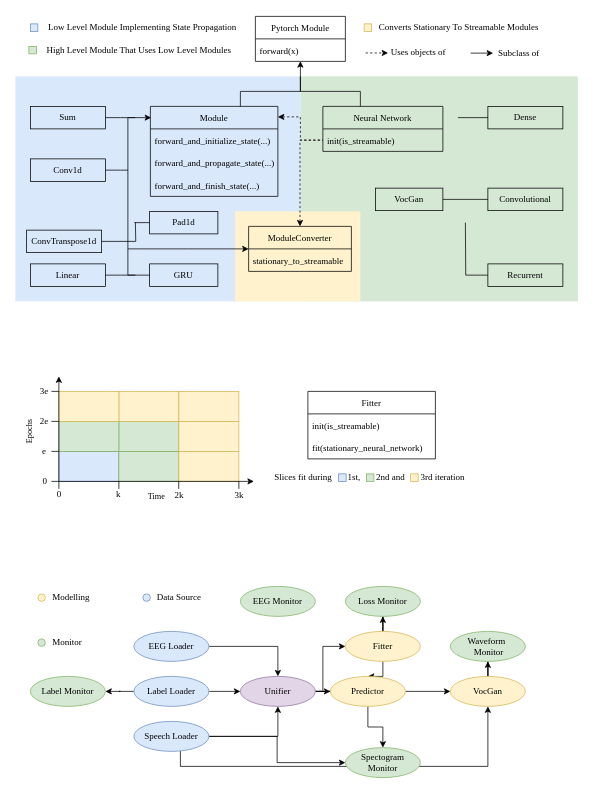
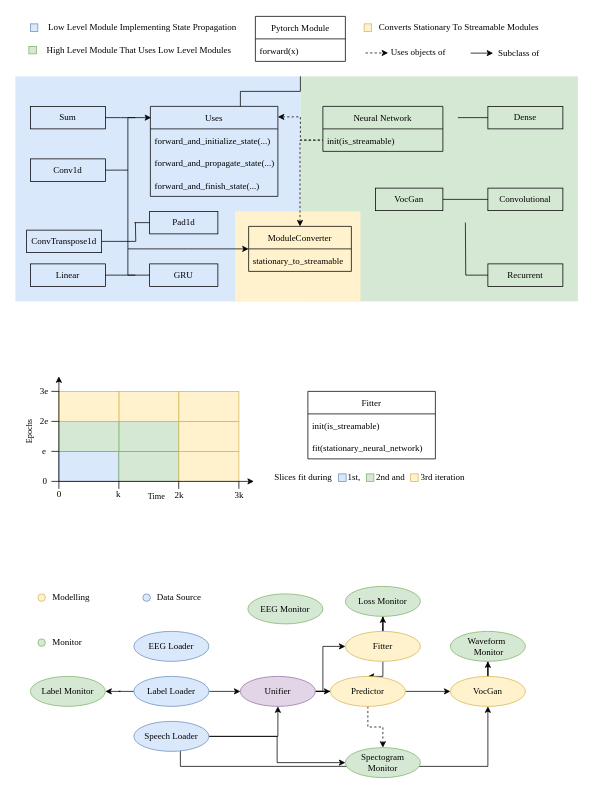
edge "Neural Network" -> "forward(x)": removed
node "Module": label "Module" -> "Uses"
node "EEG Monitor": moved (278, 601) -> (285, 609)
edge "EEG Loader" -> "Unifier": removed
edge "Predictor" -> "Spectogram Monitor": style solid -> dashed
